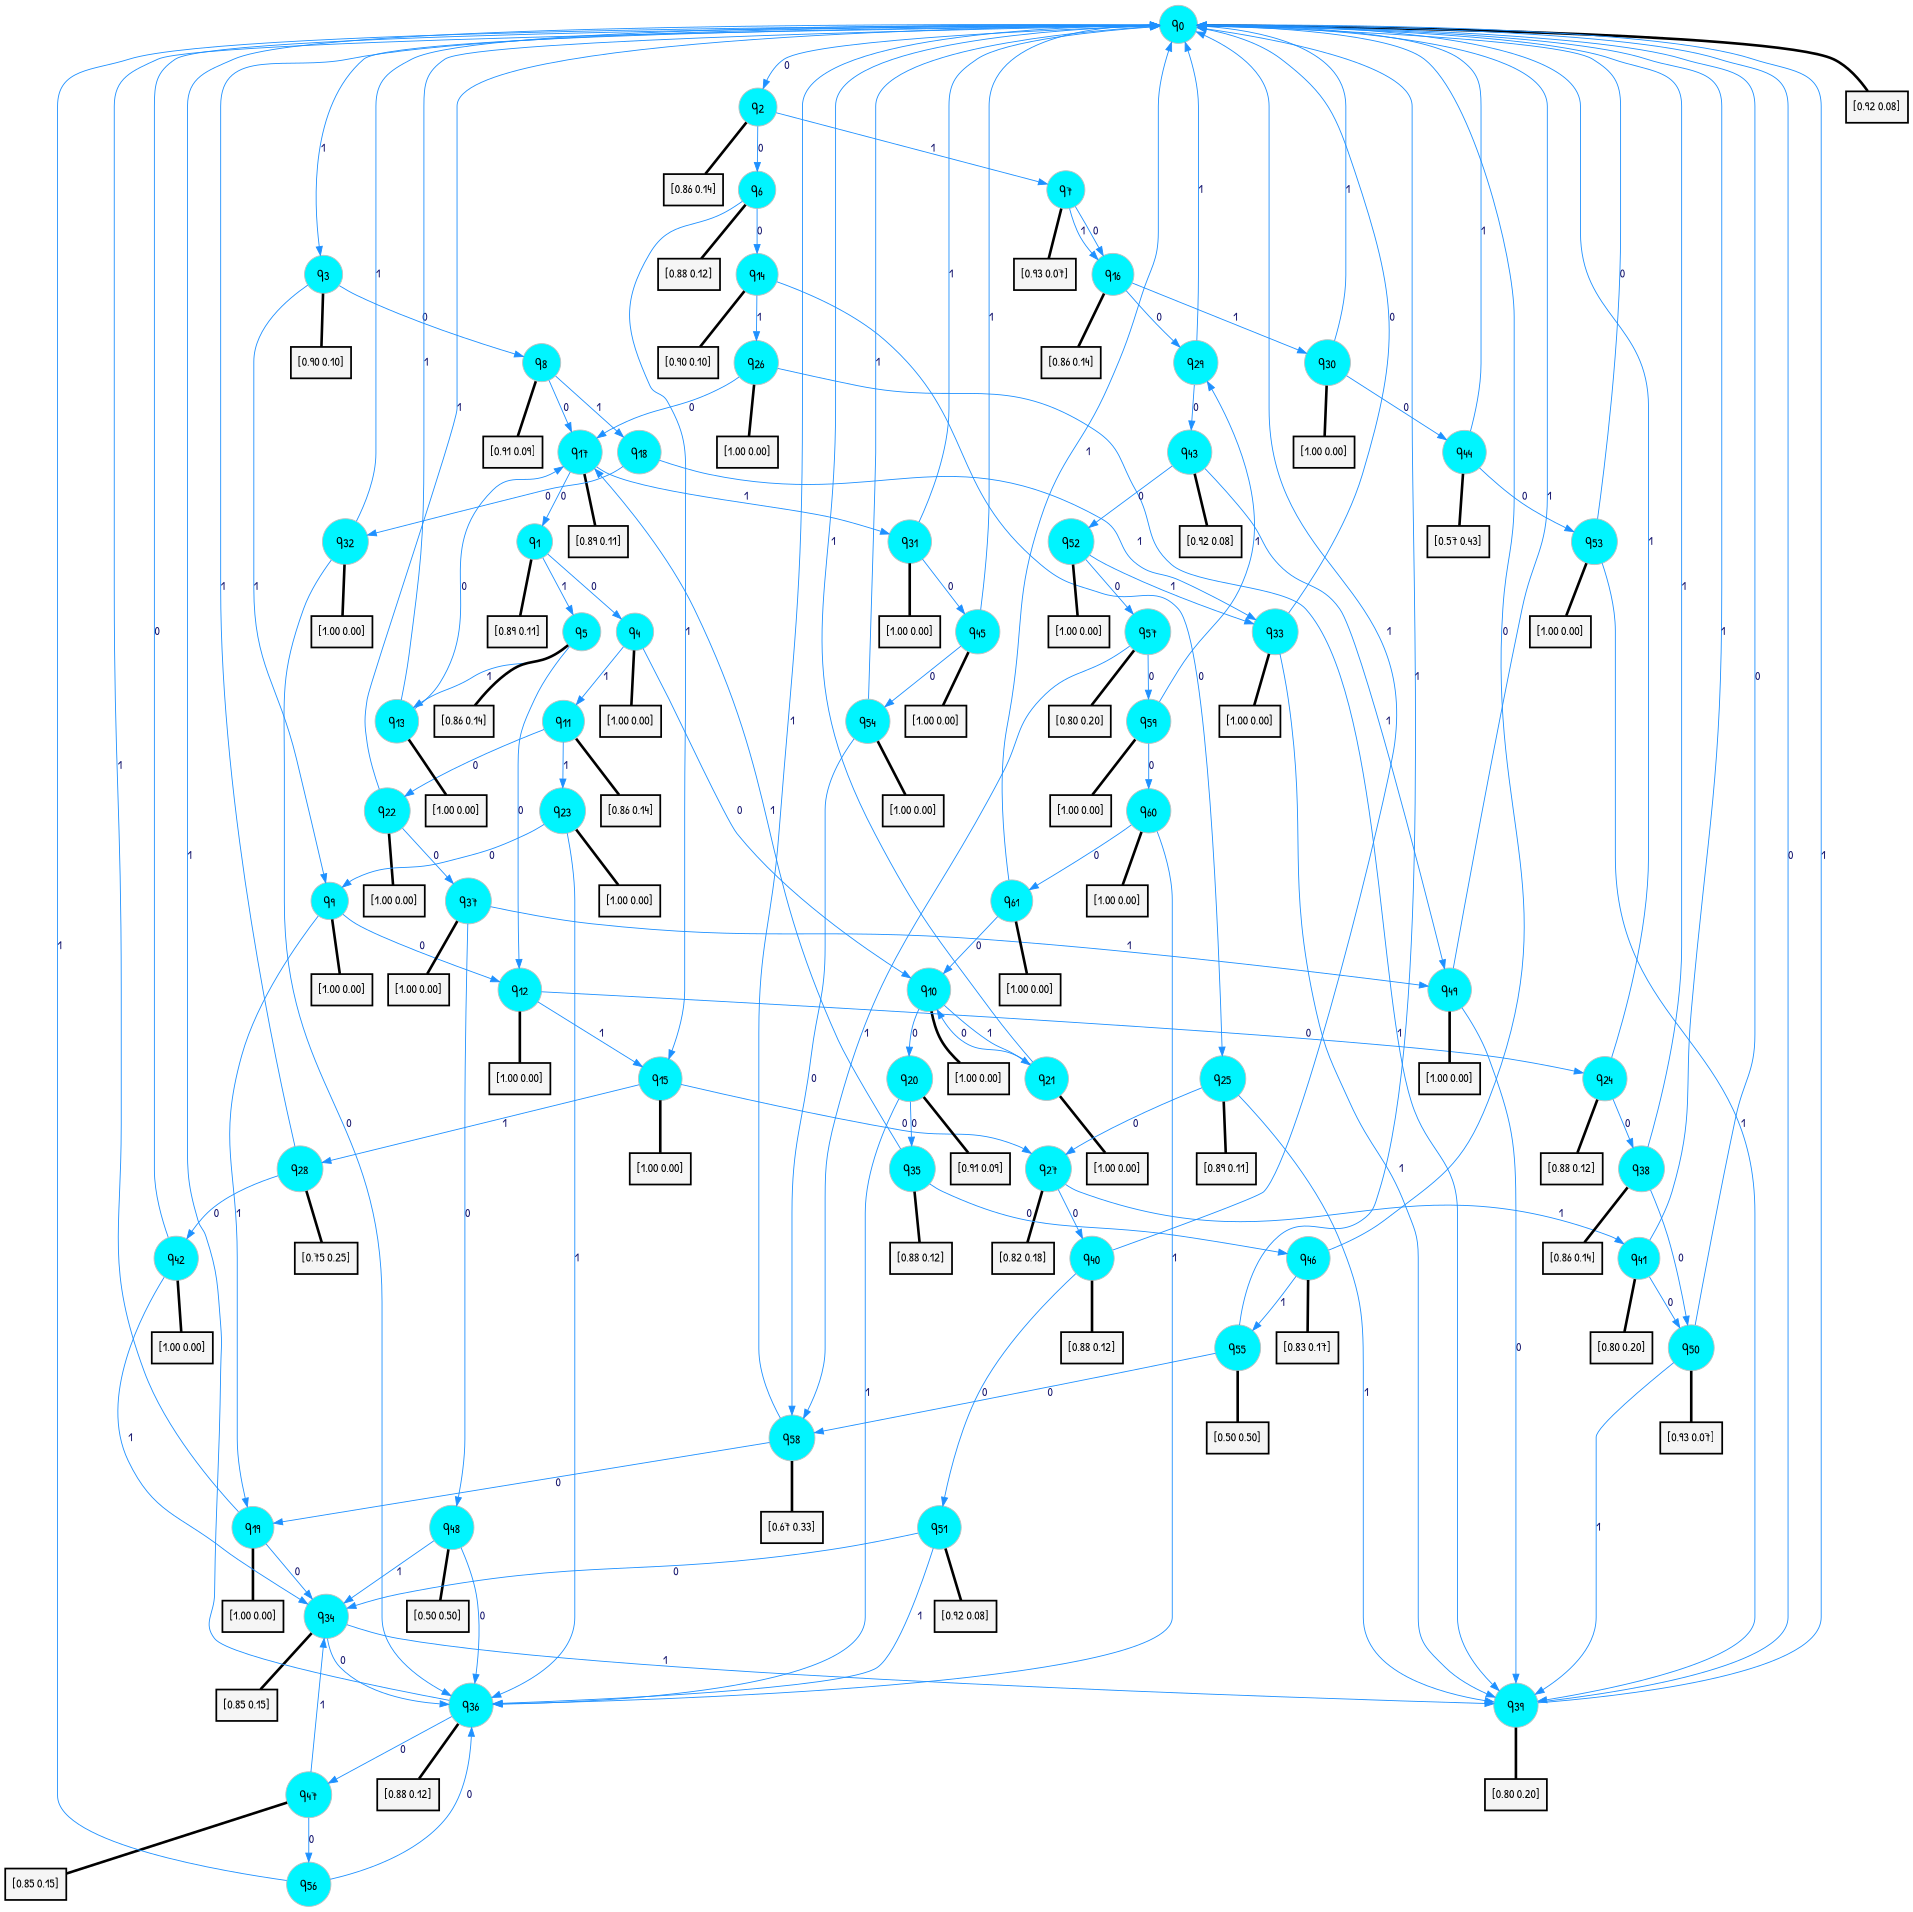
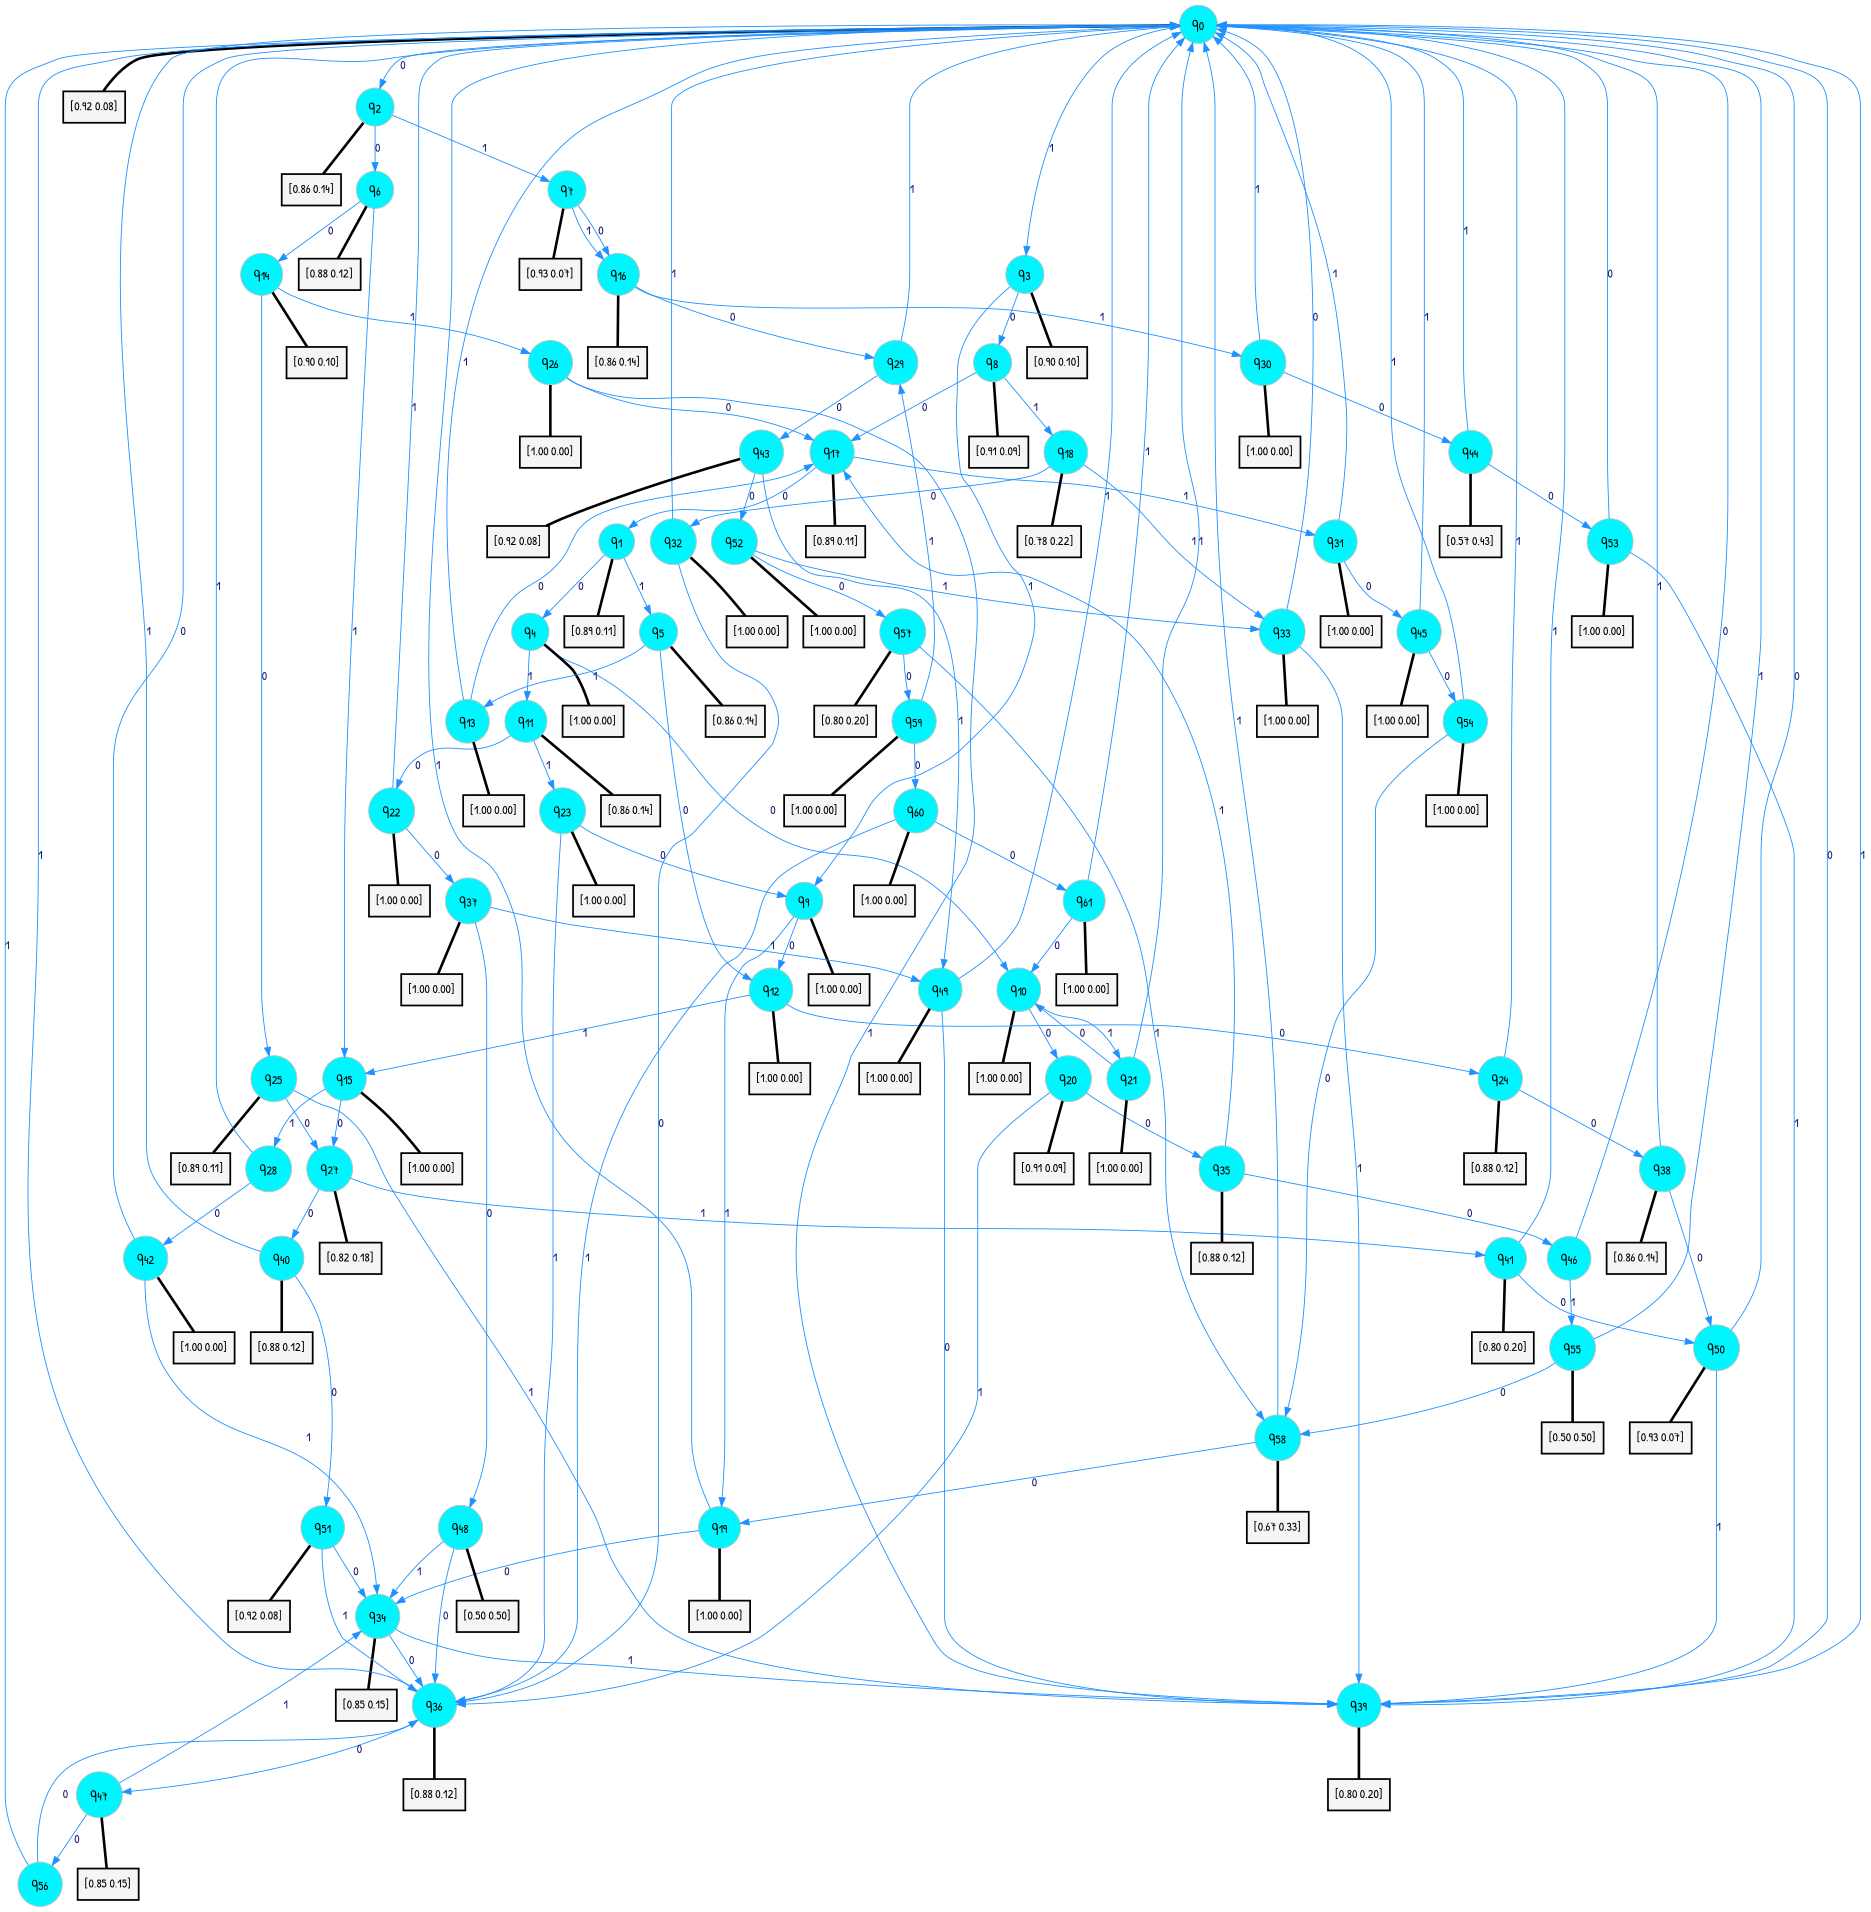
node "[0.78 0.22]": added
node "[0.75 0.25]": removed
node "[0.83 0.17]": removed
